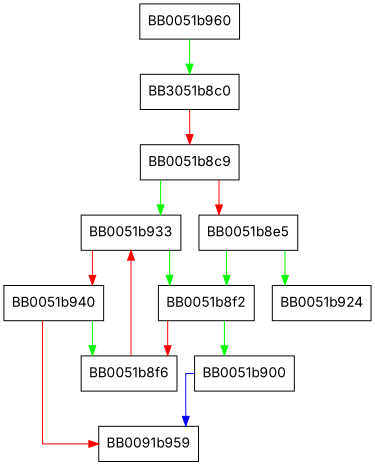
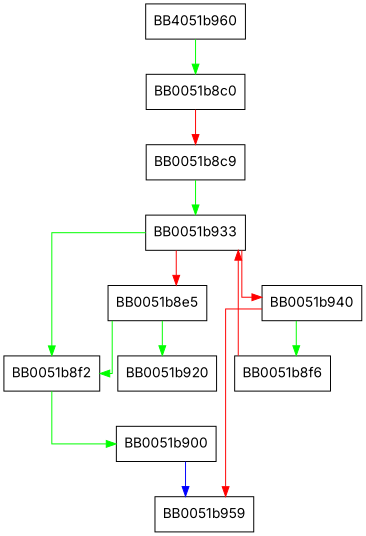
node "BB0051b960": label "BB0051b960" -> "BB4051b960"
node "BB3051b8c0": label "BB3051b8c0" -> "BB0051b8c0"
edge "BB0051b8c9" -> "BB0051b8e5": now "BB0051b933" -> "BB0051b8e5"
node "BB0051b924": label "BB0051b924" -> "BB0051b920"
edge "BB0051b8f2" -> "BB0051b8f6": removed
node "BB0091b959": label "BB0091b959" -> "BB0051b959"
